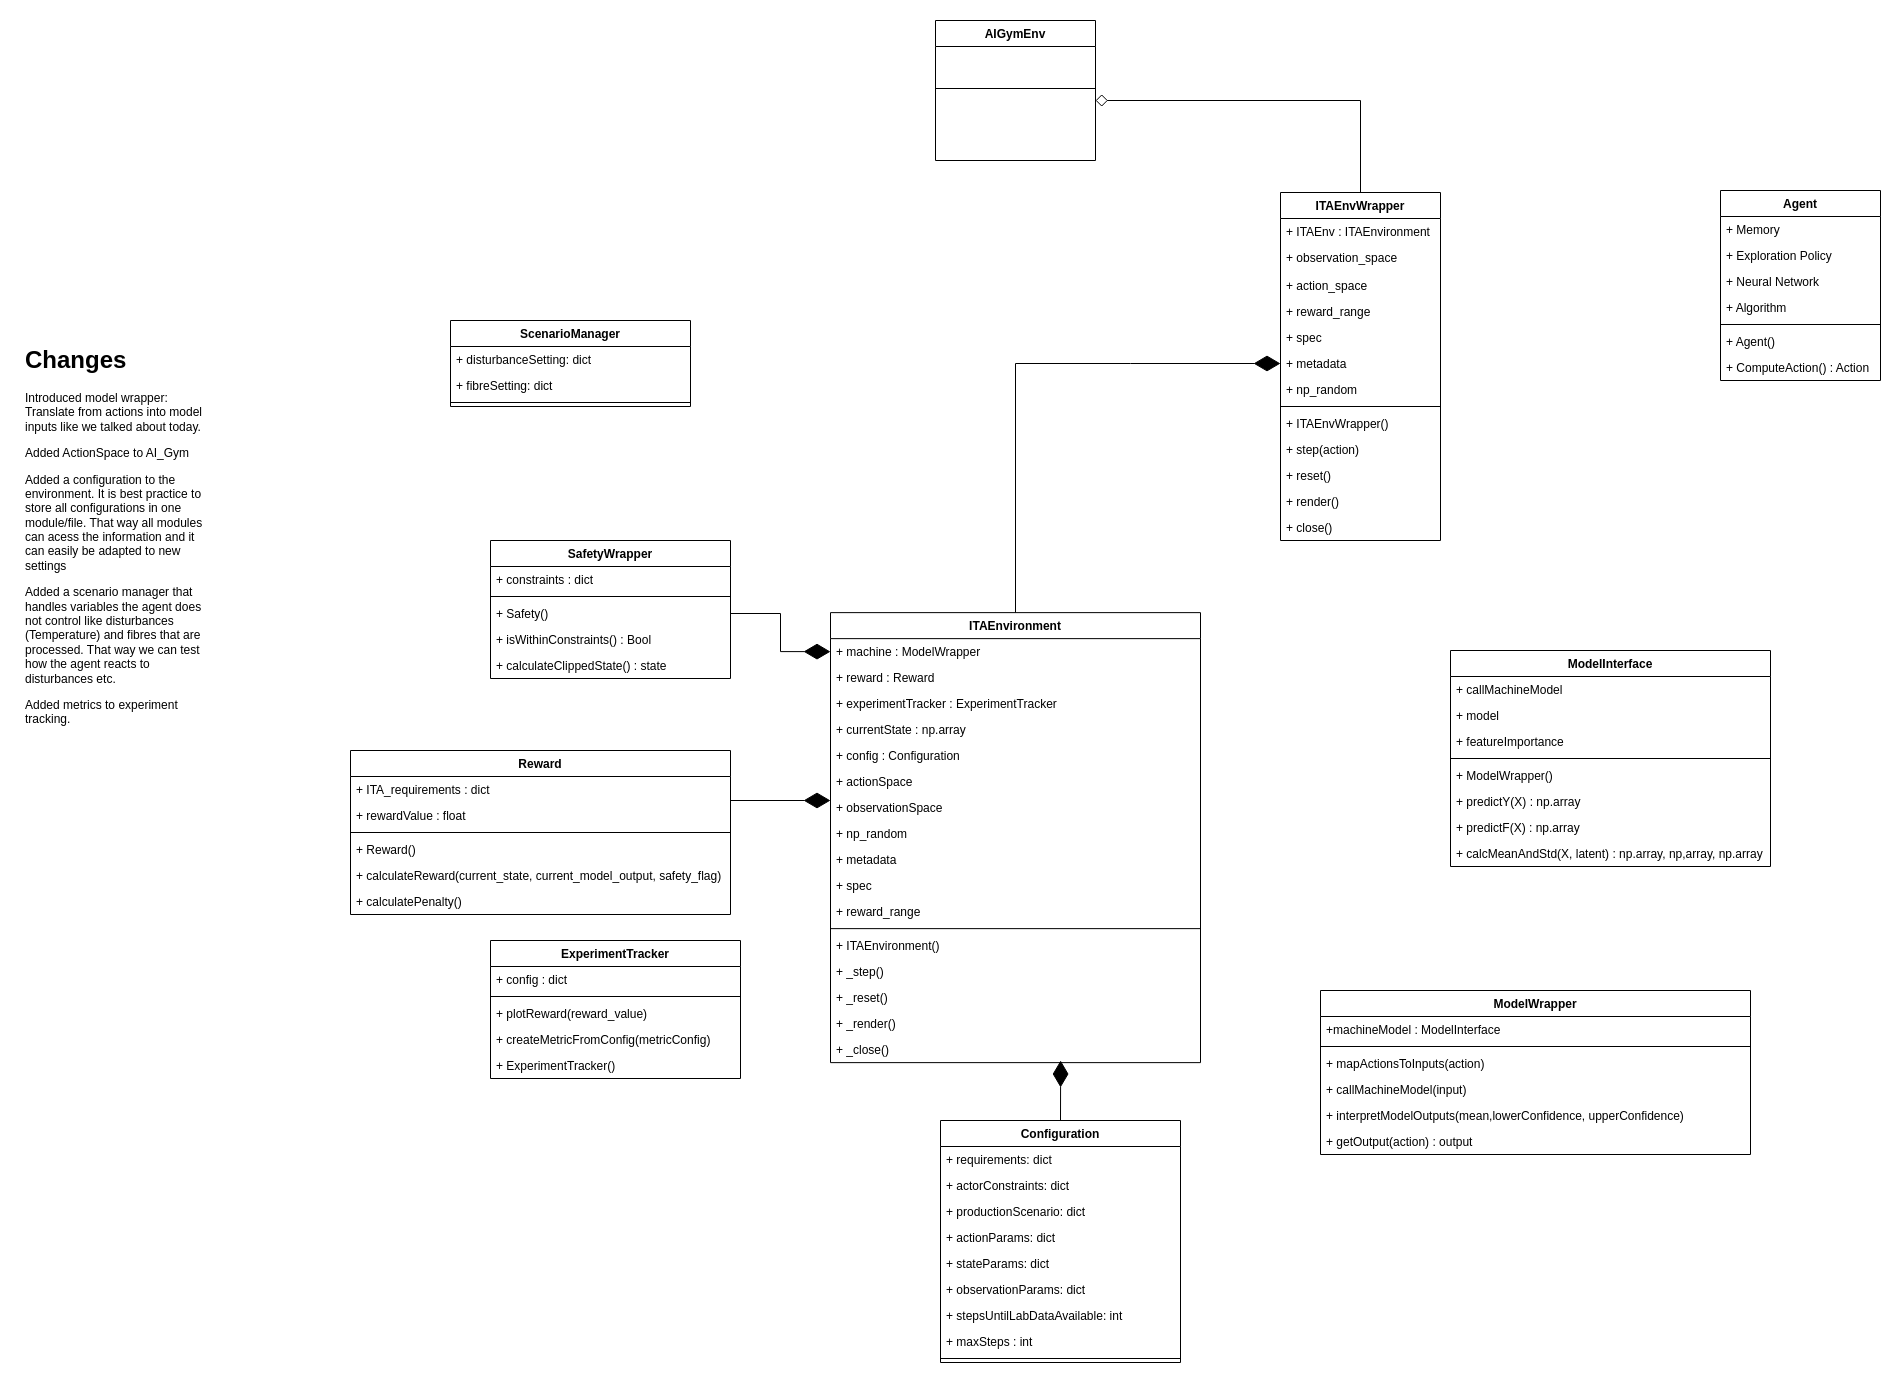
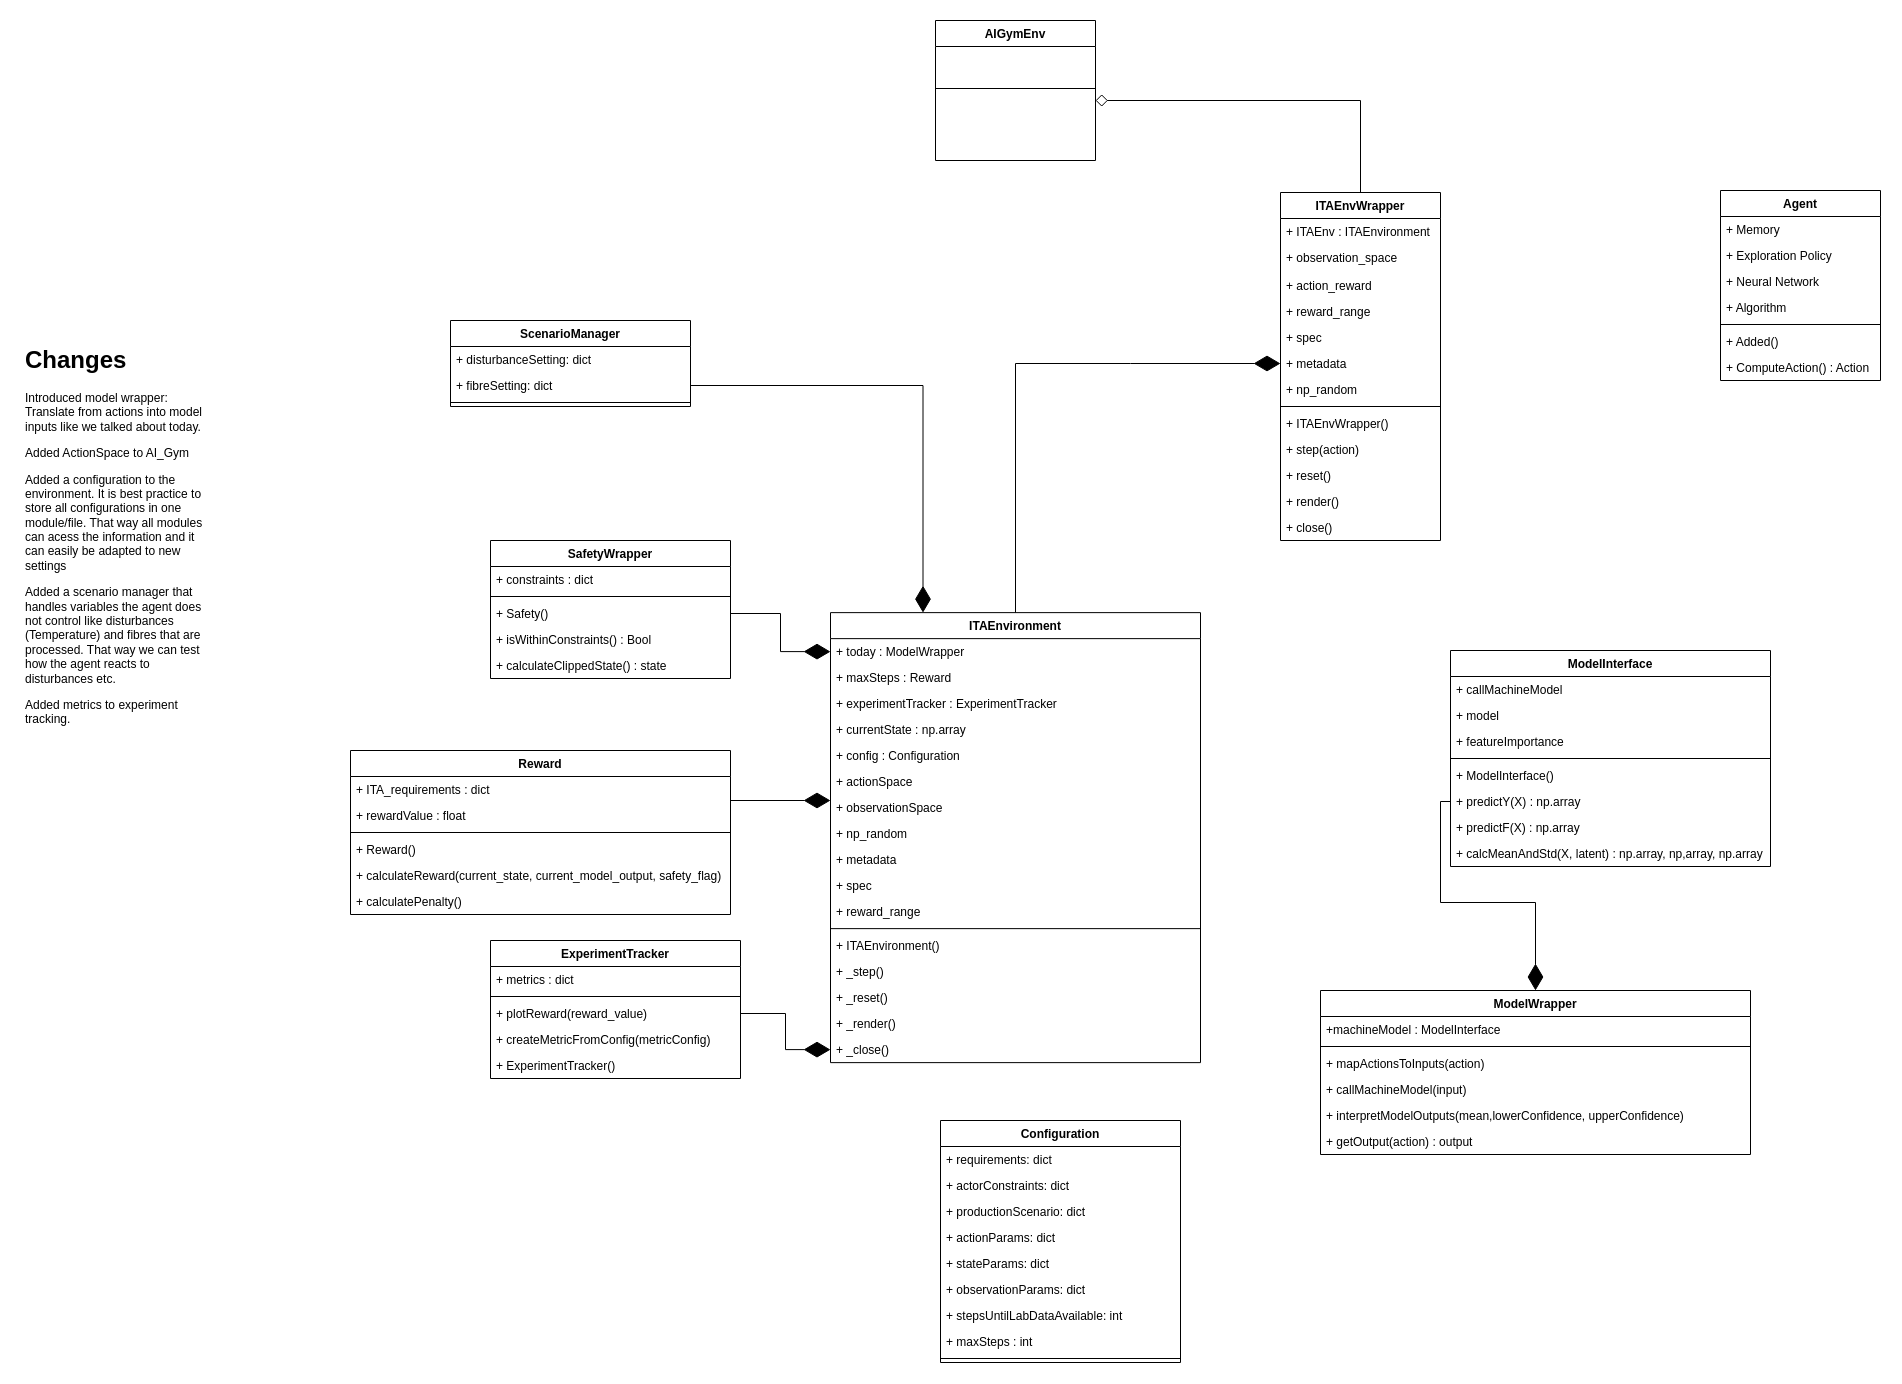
node "+ action_space": label "+ action_space" -> "+ action_reward"
node "+ Agent()": label "+ Agent()" -> "+ Added()"
edge "+ fibreSetting: dict" -> "ITAEnvironment": added
node "+ machine : ModelWrapper": label "+ machine : ModelWrapper" -> "+ today : ModelWrapper"
node "+ reward : Reward": label "+ reward : Reward" -> "+ maxSteps : Reward"
node "+ ModelWrapper()": label "+ ModelWrapper()" -> "+ ModelInterface()"
edge "+ predictY(X) : np.array" -> "ModelWrapper": added
node "+ config : dict": label "+ config : dict" -> "+ metrics : dict"
edge "+ plotReward(reward_value)" -> "+ _close()": added
edge "Configuration" -> "+ _close()": removed
